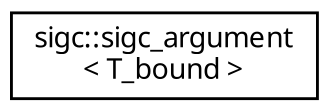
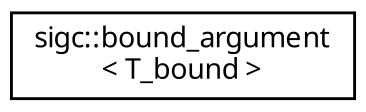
node "sigc::sigc_argument < T_bound >": label "sigc::sigc_argument < T_bound >" -> "sigc::bound_argument < T_bound >"
